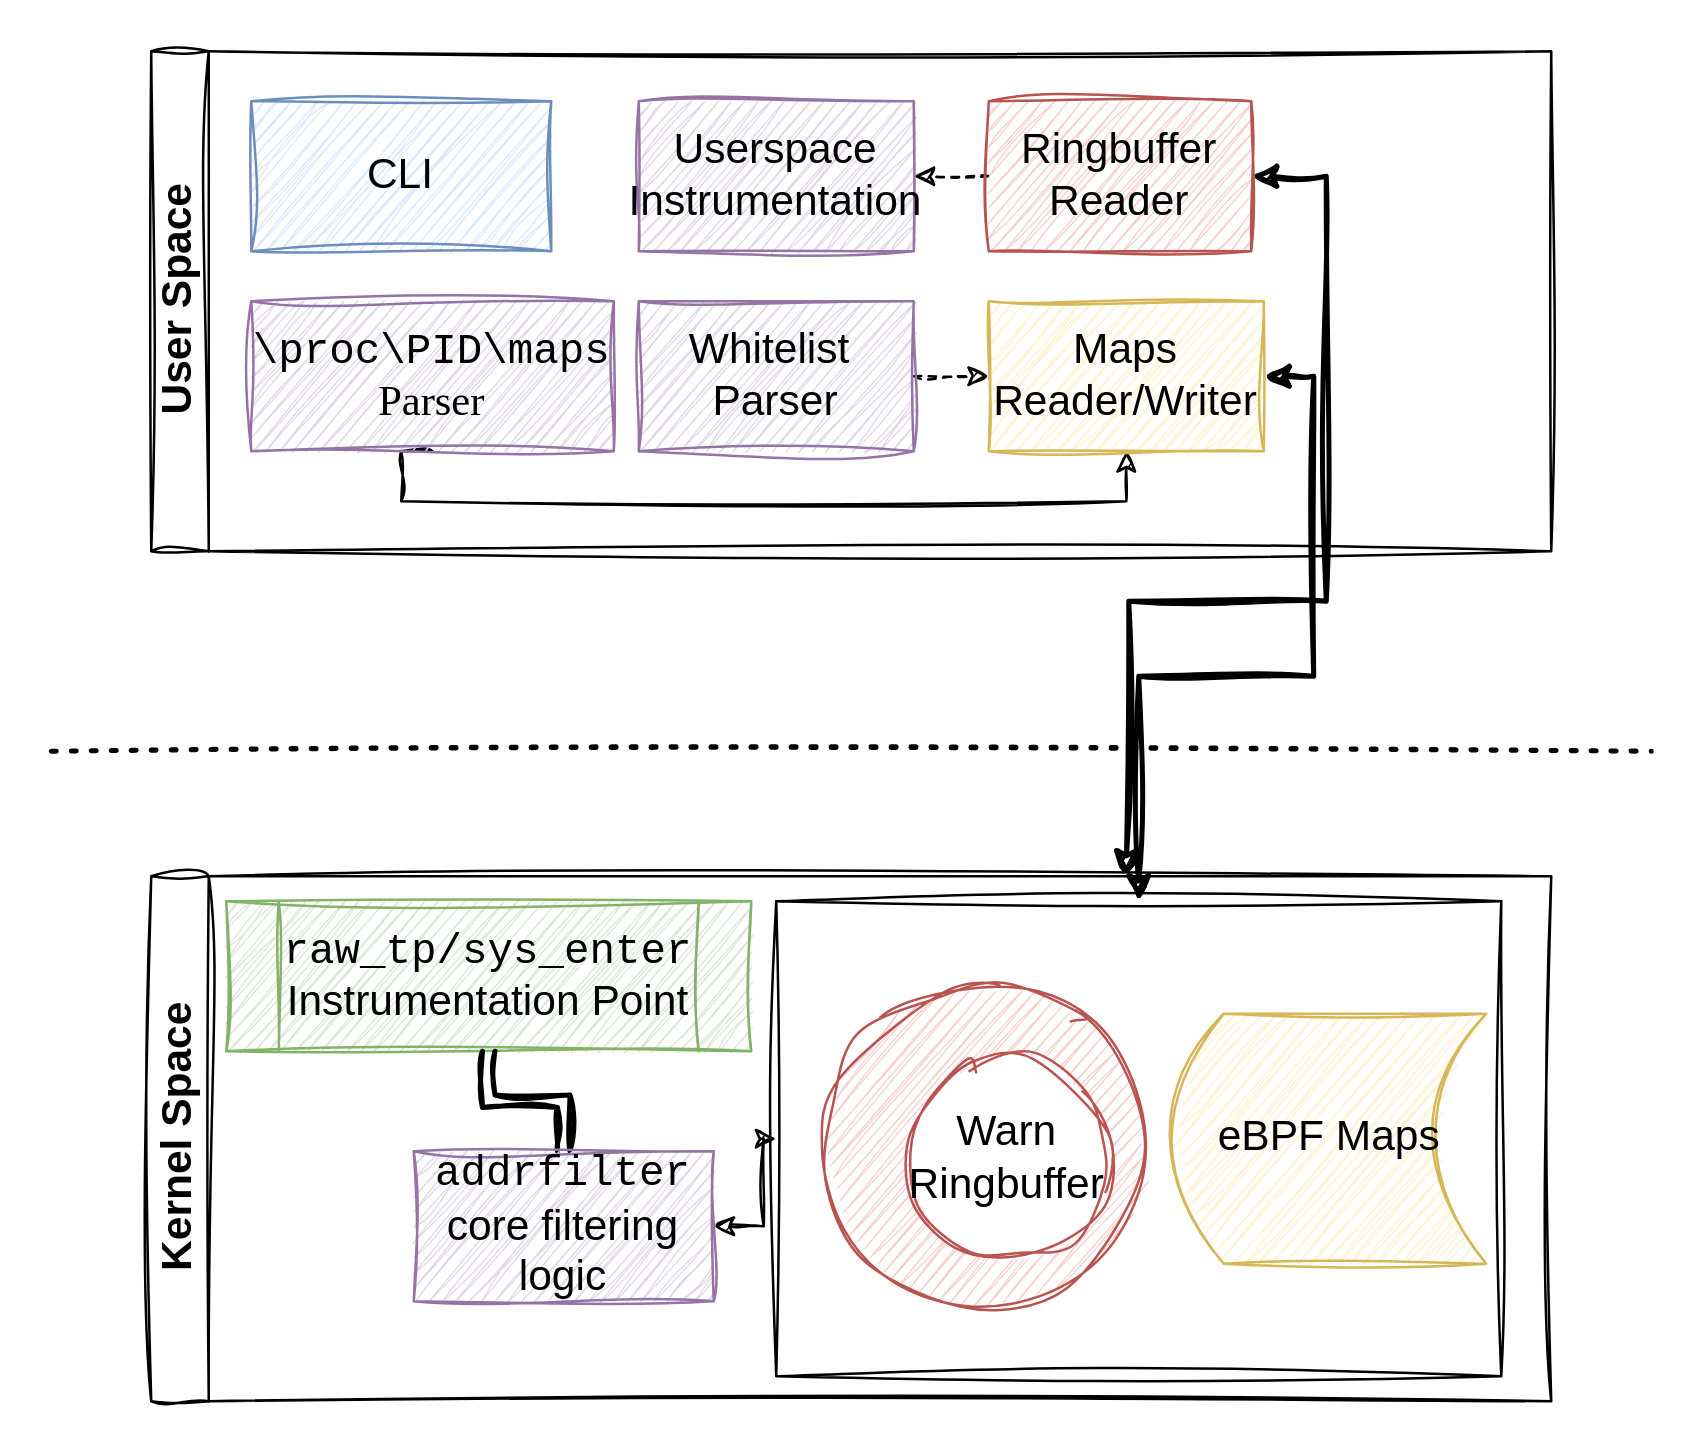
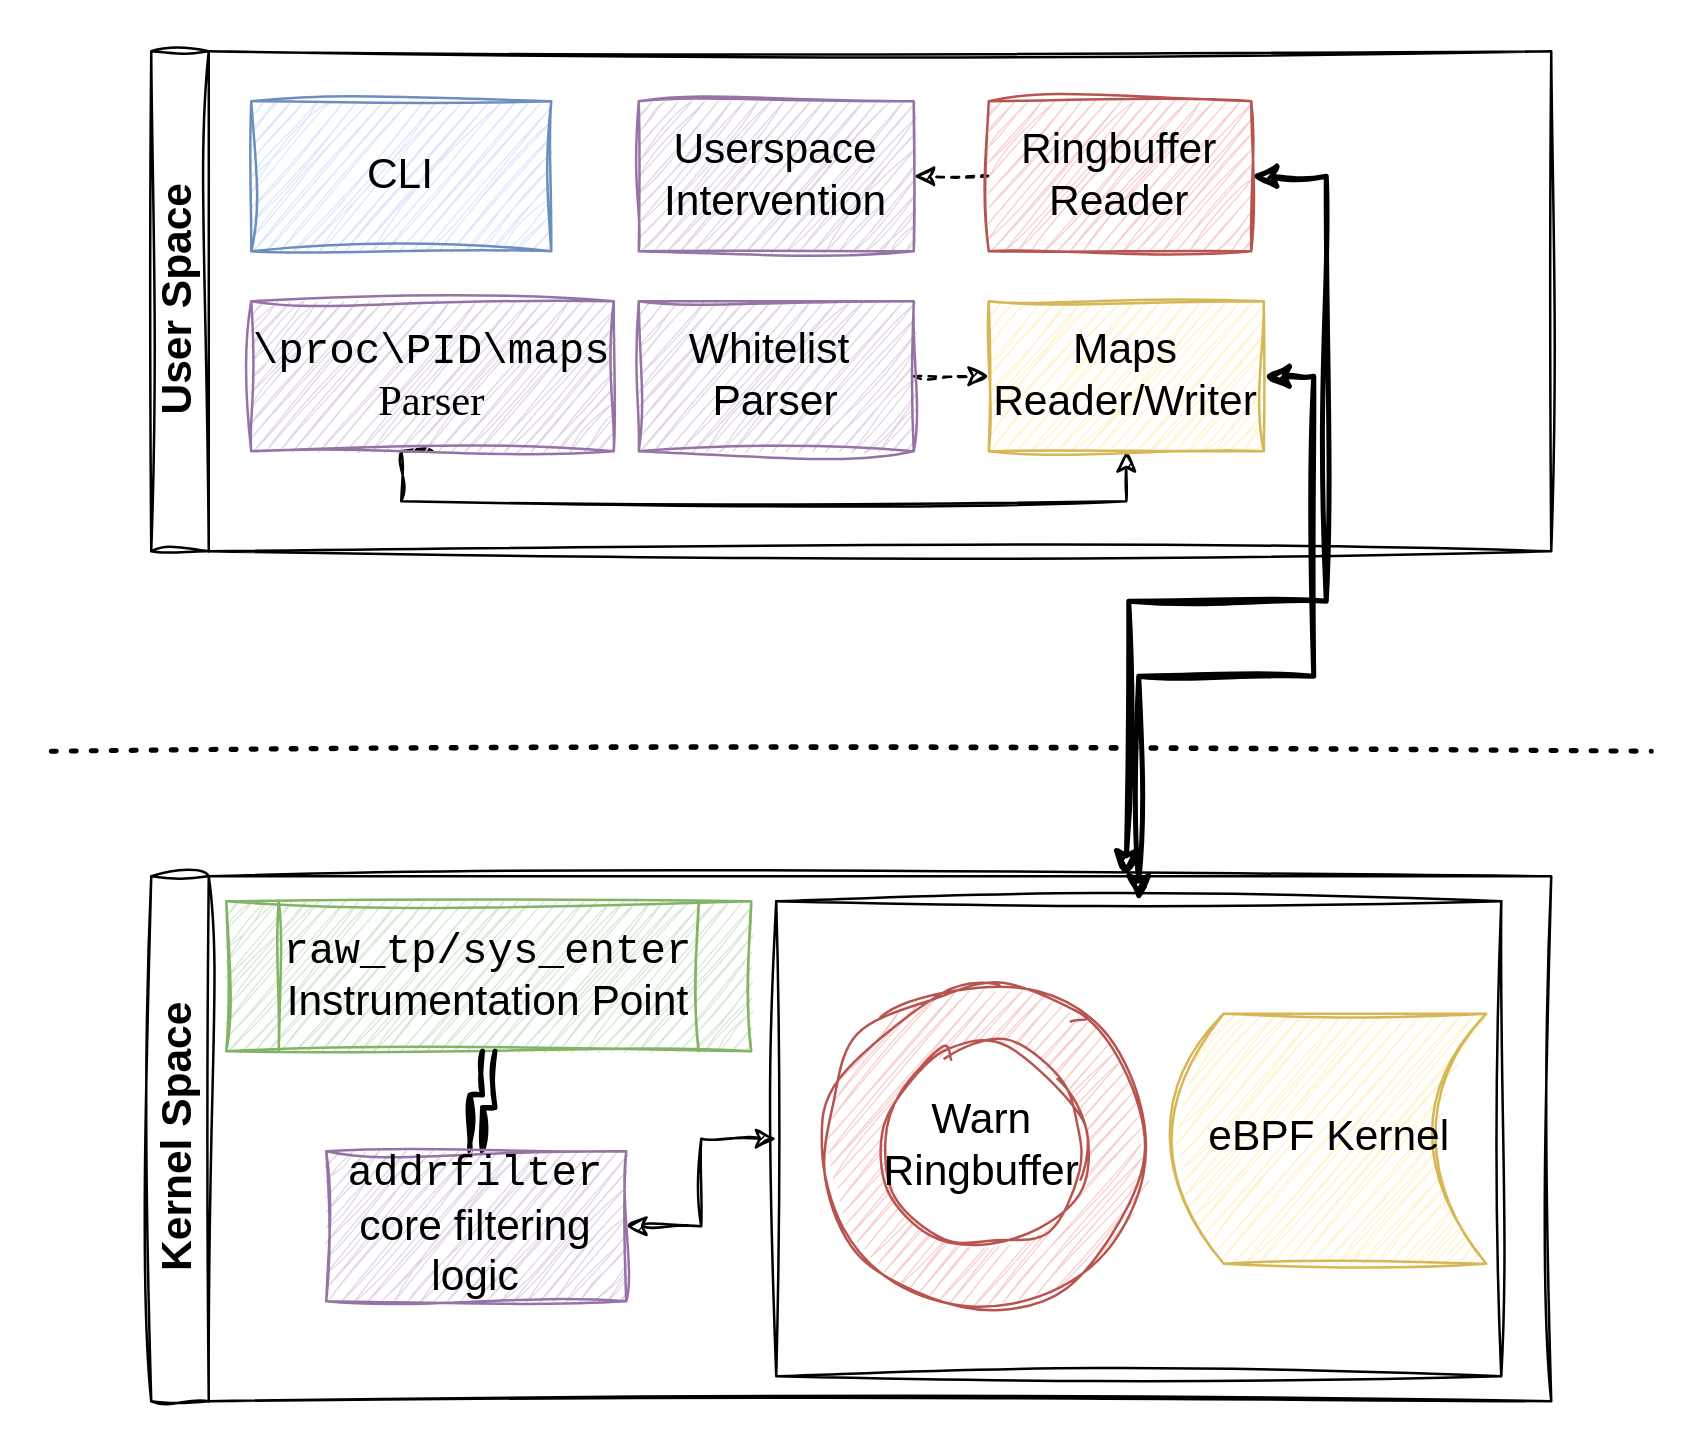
node "Userspace Instrumentation": label "Userspace Instrumentation" -> "Userspace Intervention"
node "eBPF Maps": label "eBPF Maps" -> "eBPF Kernel"
node "Warn Ringbuffer": moved (1009, 1159) -> (984, 1146)
node "addrfilter core filtering logic": moved (564, 1226) -> (476, 1226)
